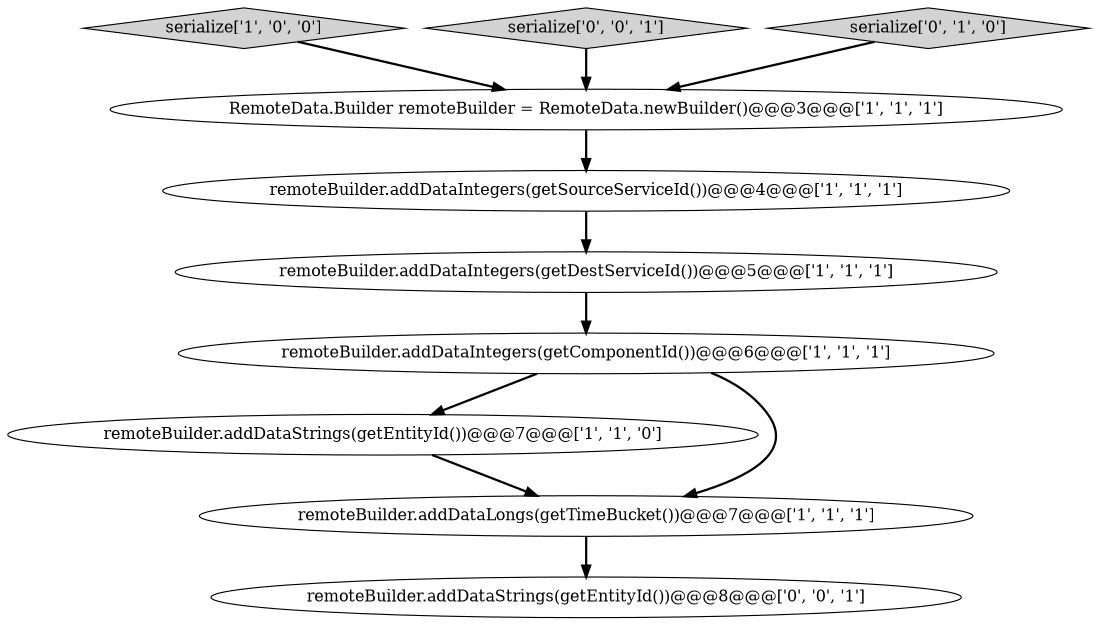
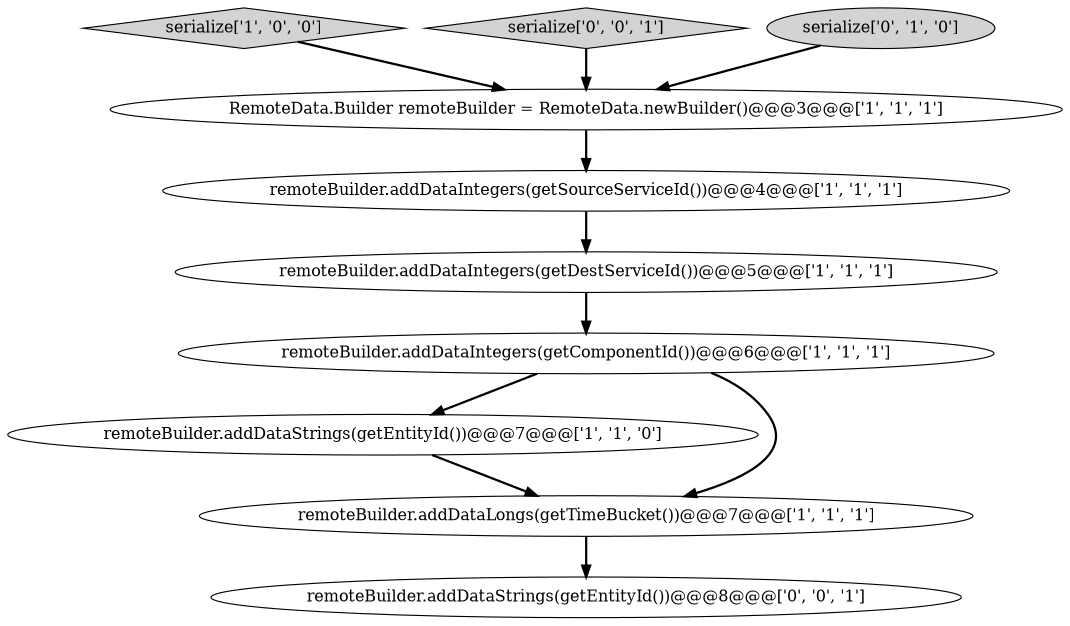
node "serialize['0', '1', '0']": shape diamond -> ellipse
